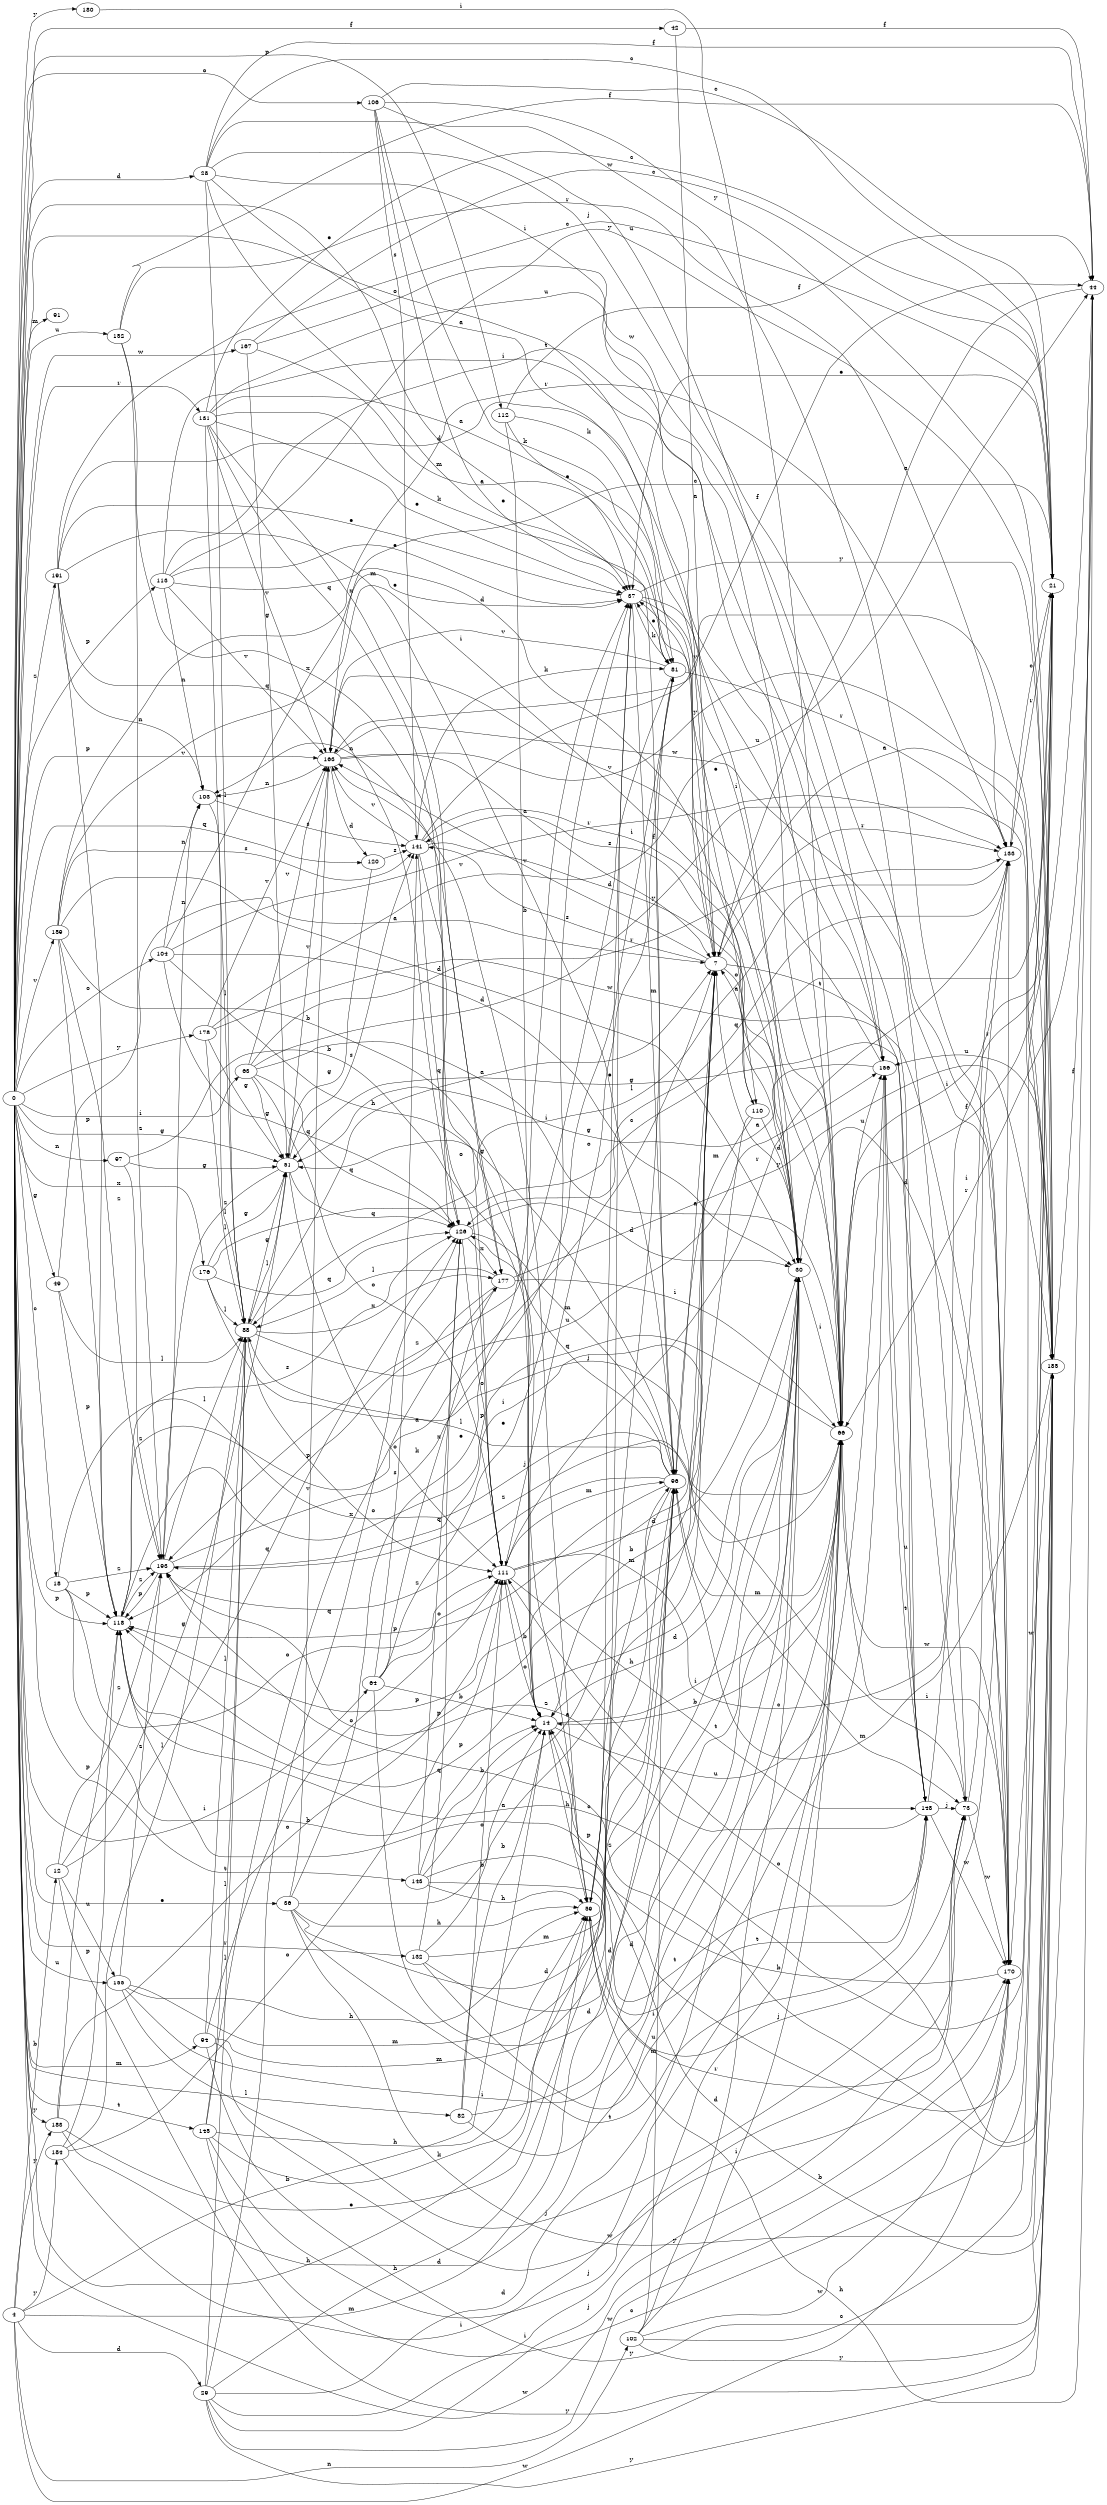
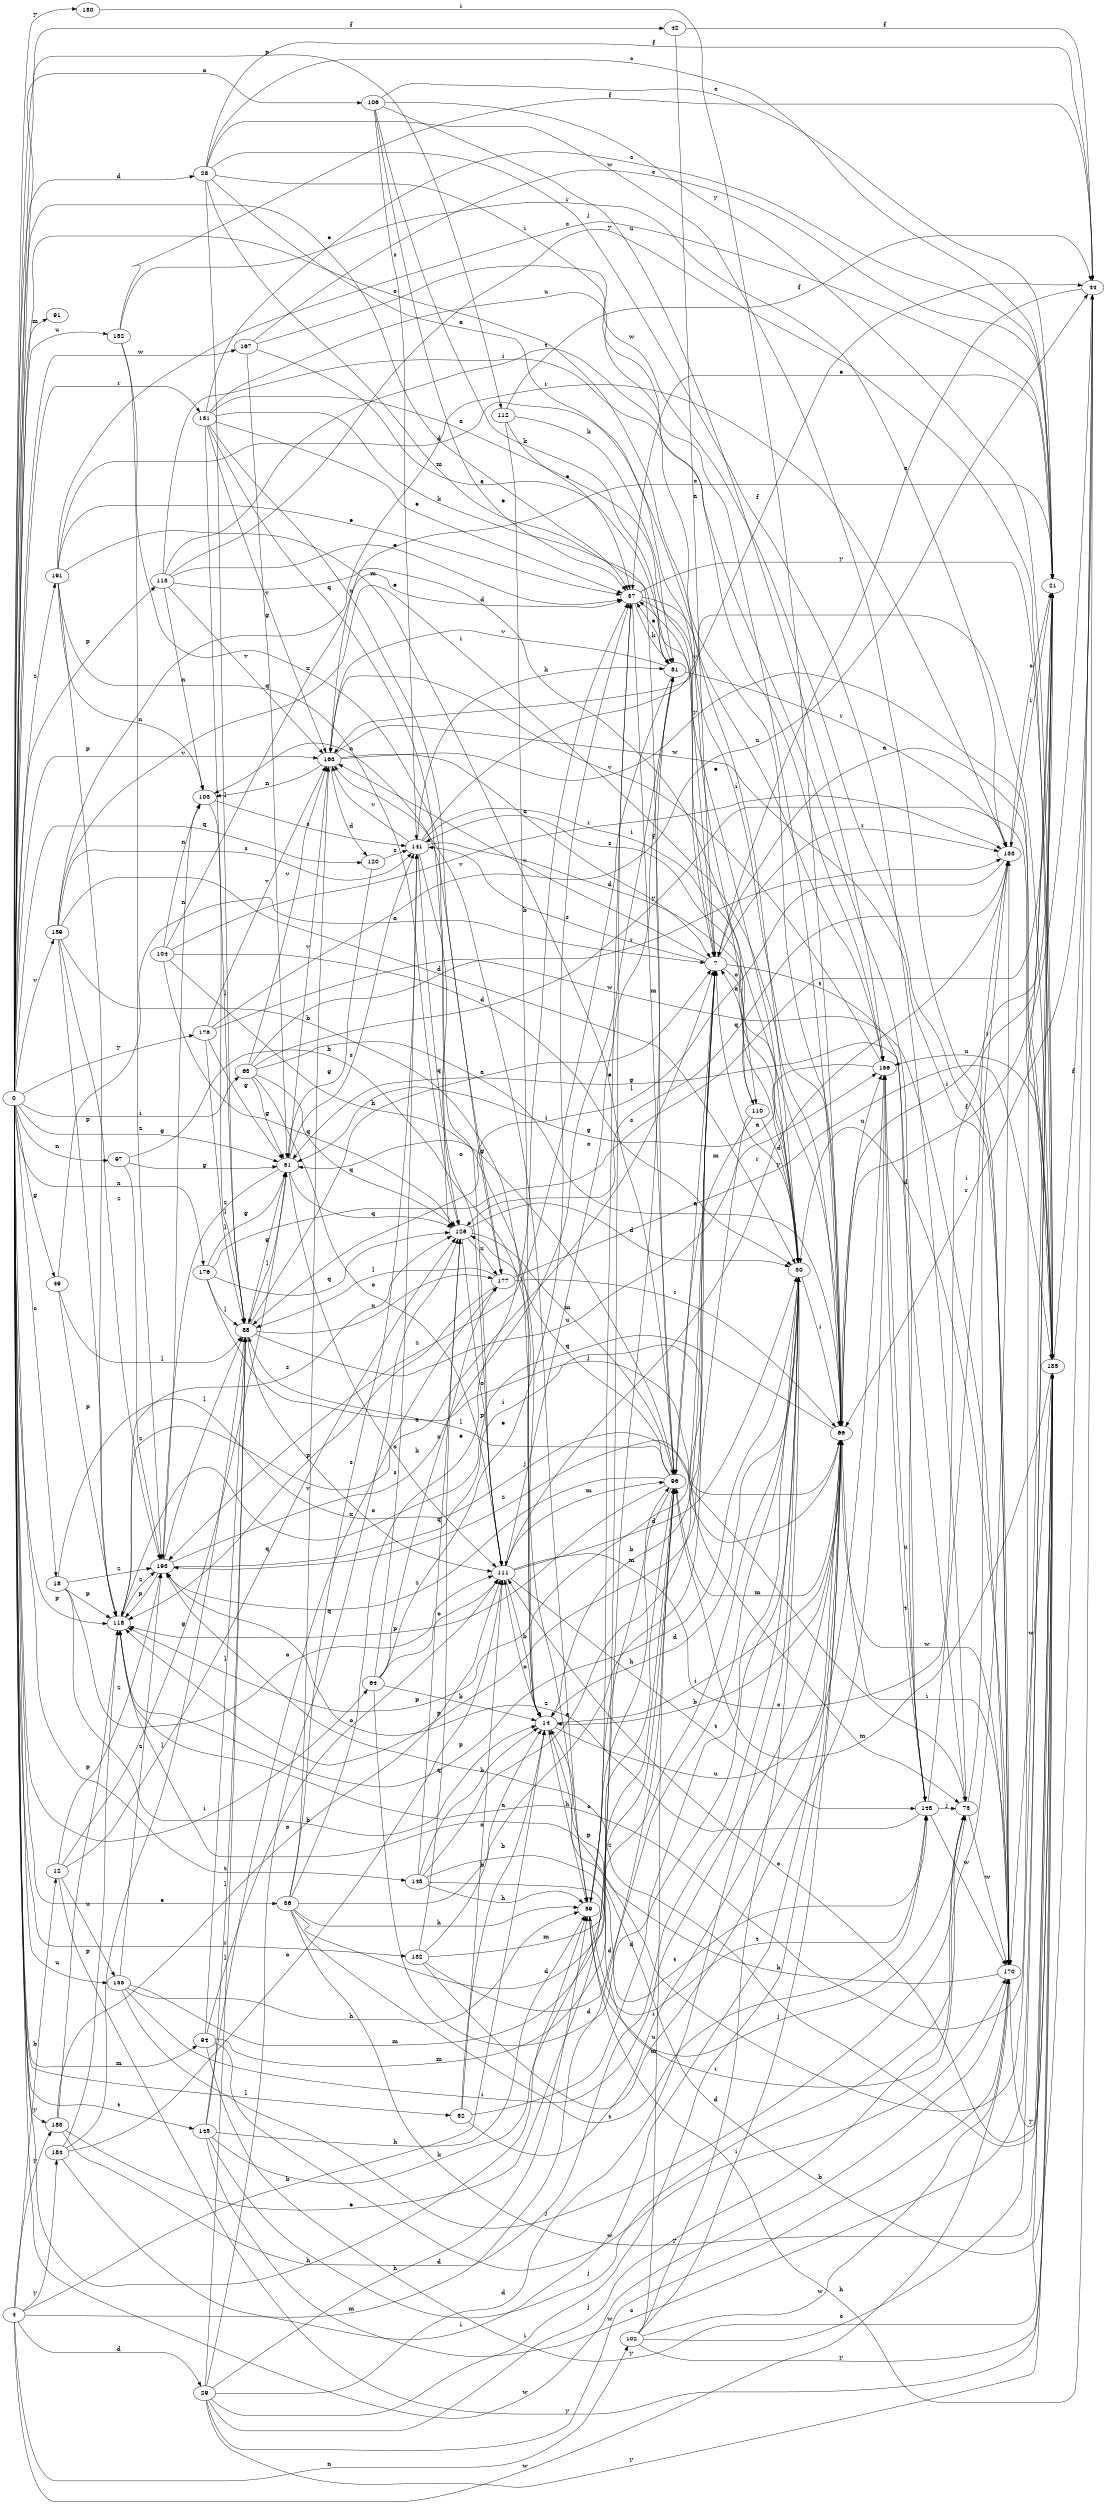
edge "0" -> "104": removed, label "o"
edge "36" -> "141": added, label "s"
edge "170" -> "185": added, label "y"
